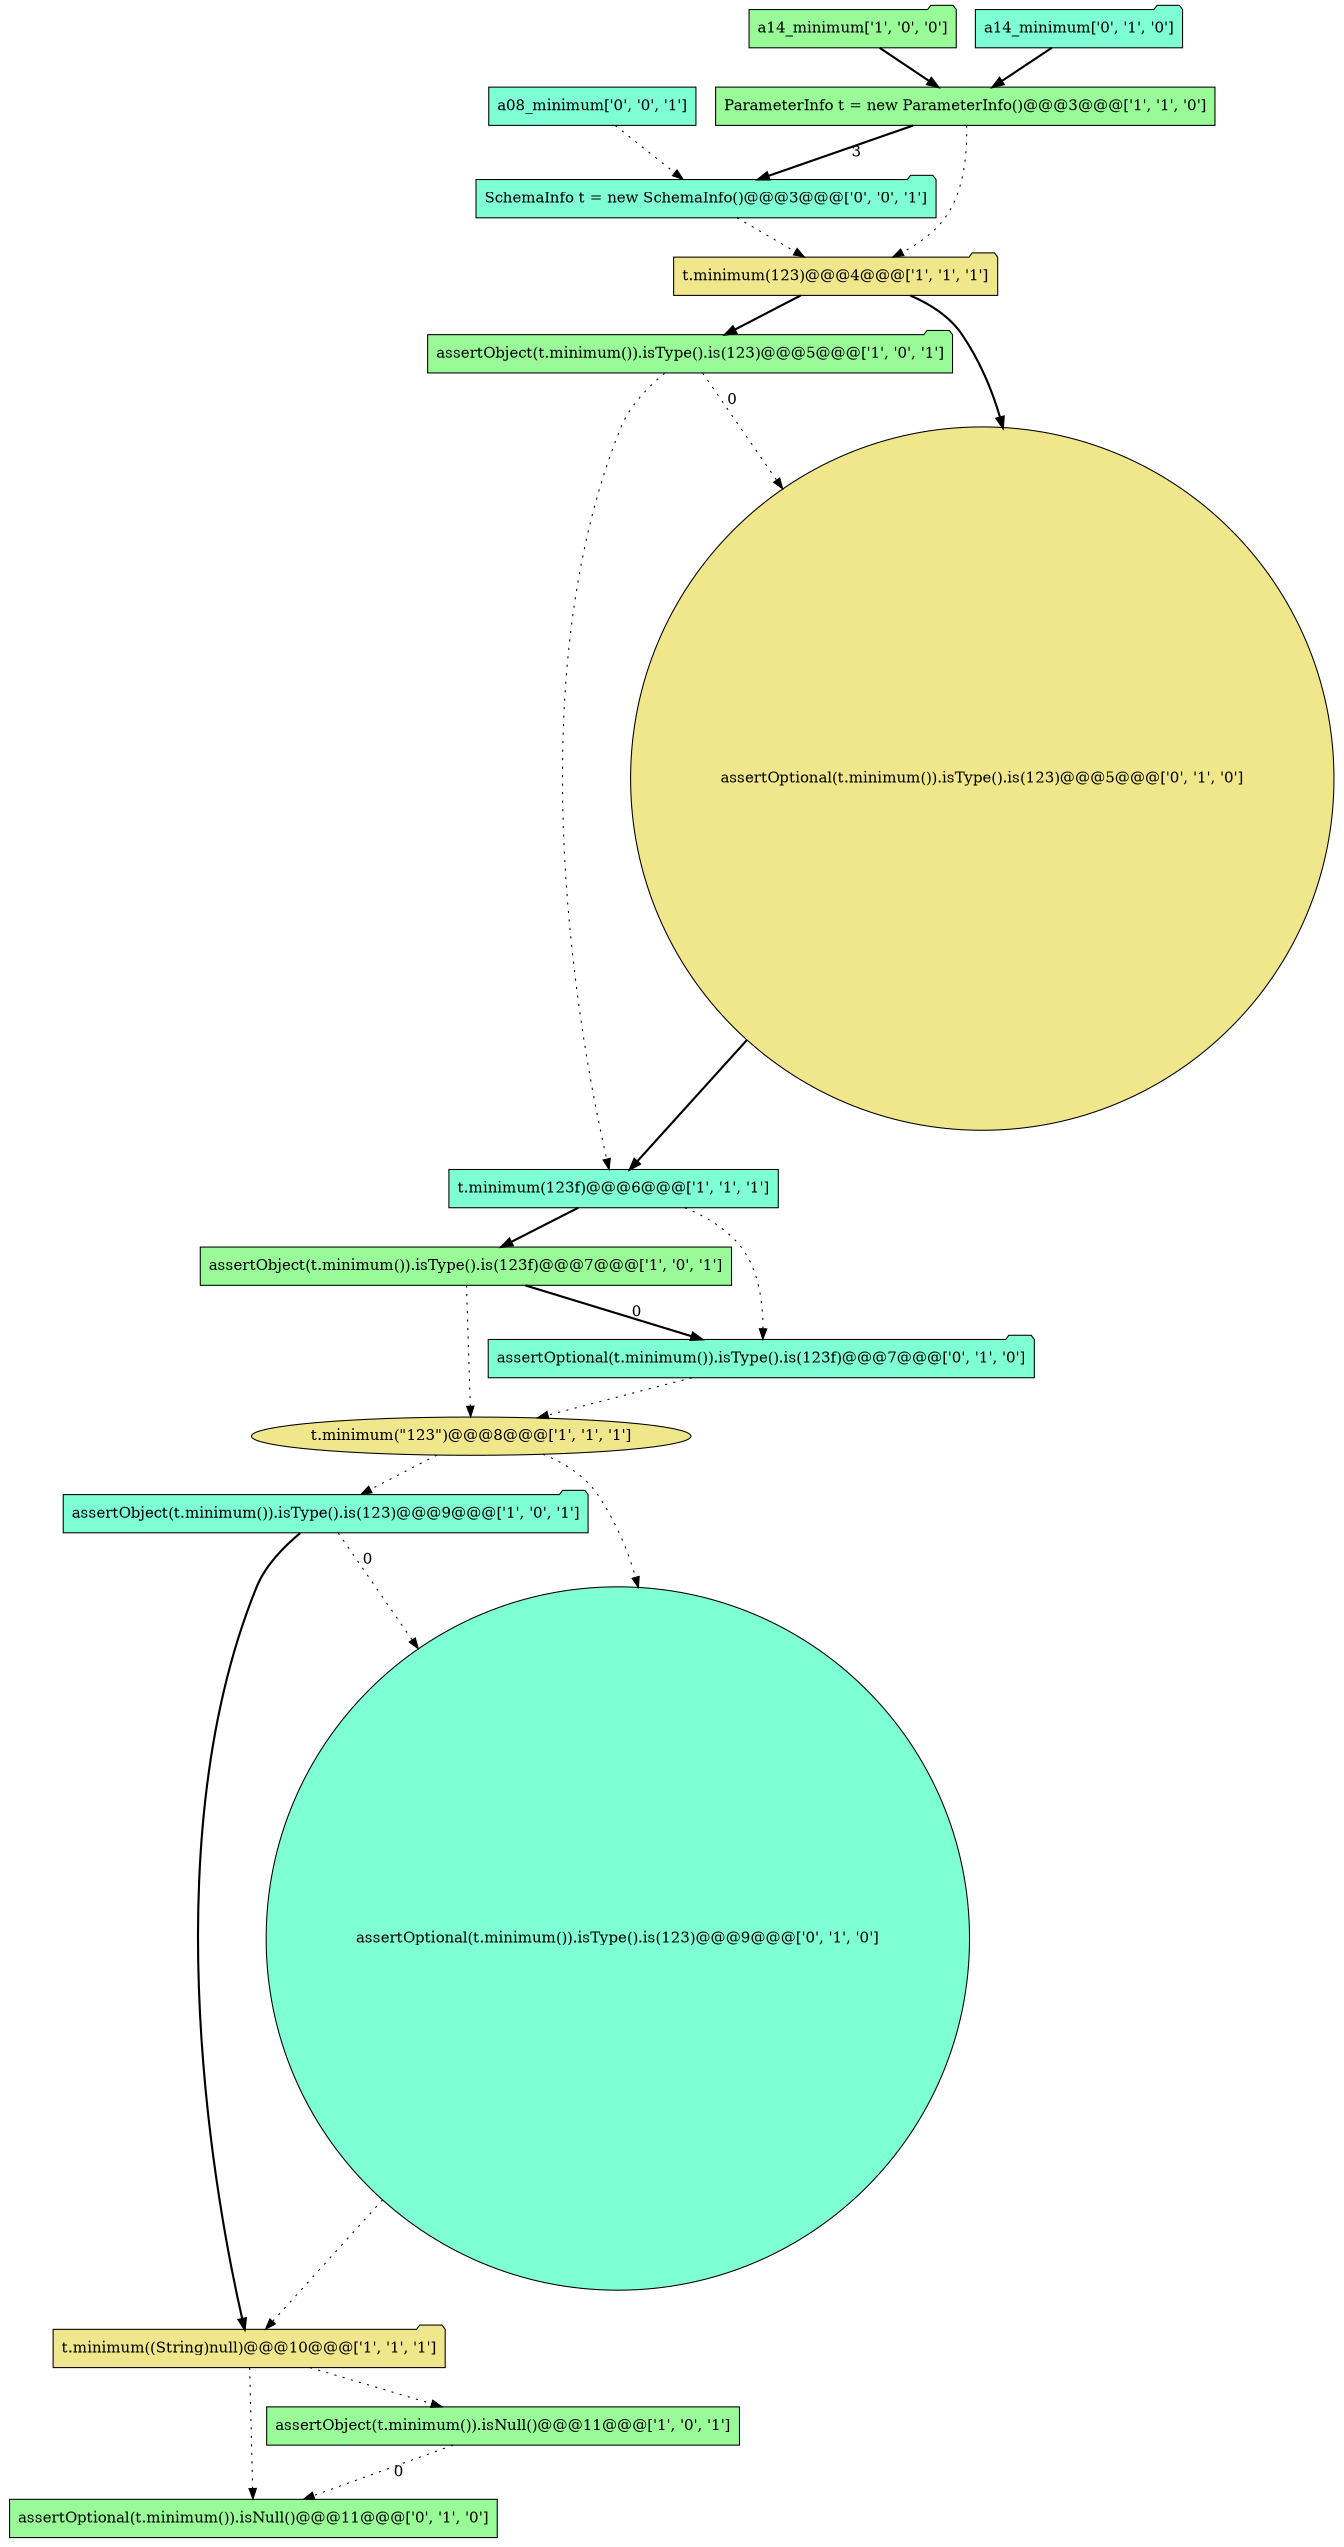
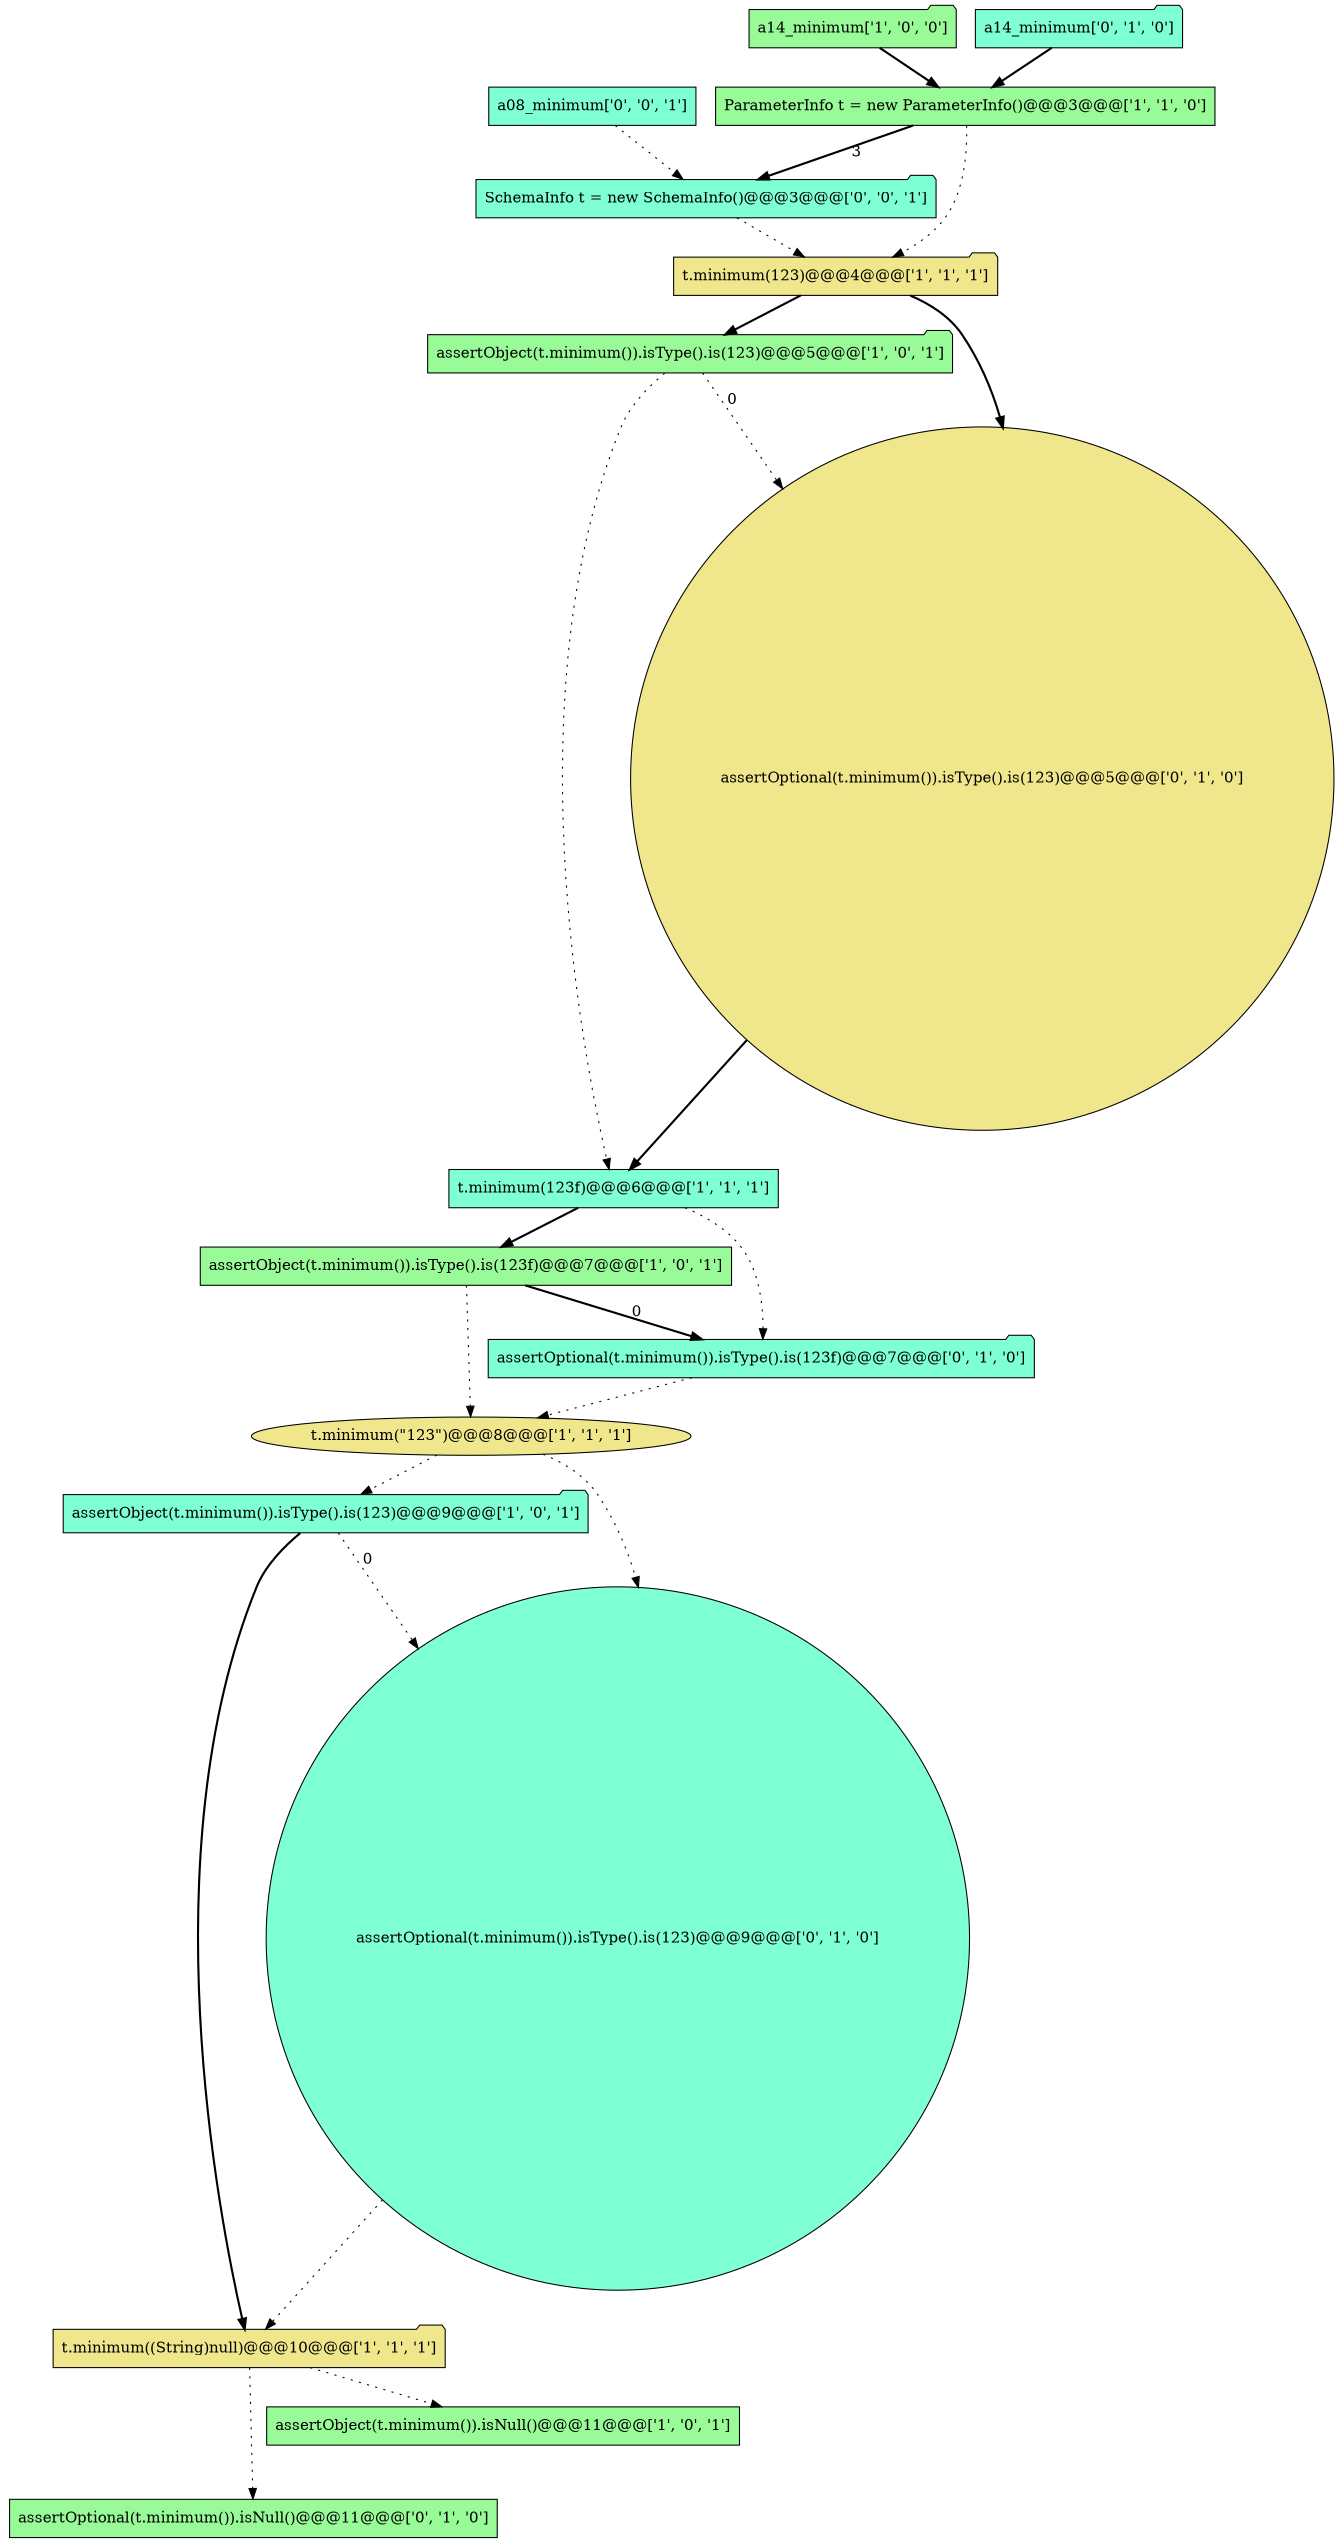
edge "assertObject(t.minimum()).isNull()@@@11@@@['1', '0', '1']" -> "assertOptional(t.minimum()).isNull()@@@11@@@['0', '1', '0']": removed, label "0"
